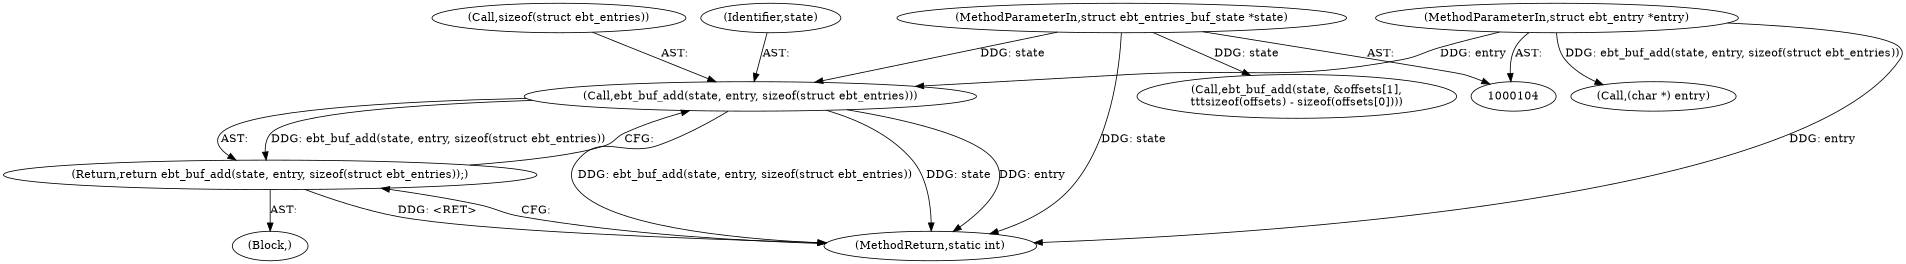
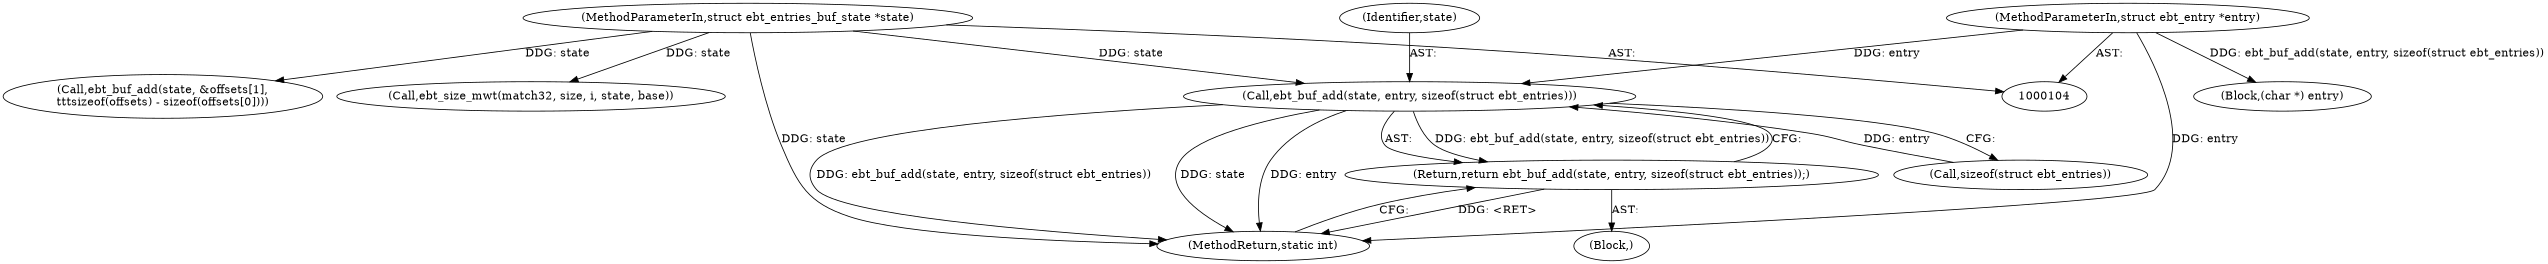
edge "(Call,sizeof(struct ebt_entries))" -> "(Call,ebt_buf_add(state, entry, sizeof(struct ebt_entries)))": label "AST: " -> "DDG: entry"
node "(Call,ebt_size_mwt(match32, size, i, state, base))": added
node "(Call,(char *) entry)": label "(Call,(char *) entry)" -> "(Block,(char *) entry)"
edge "(Call,ebt_buf_add(state, entry, sizeof(struct ebt_entries)))" -> "(Call,sizeof(struct ebt_entries))": added, label "CFG:"
